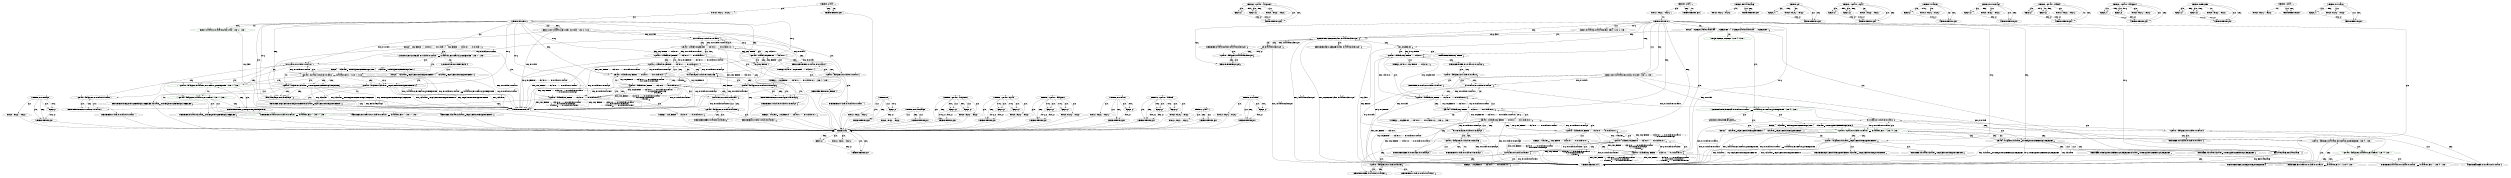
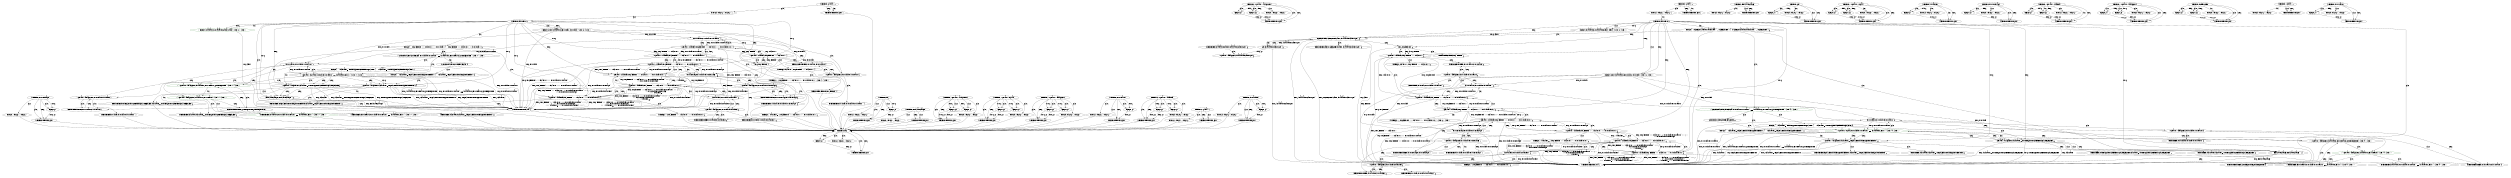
node "<(LOCAL,DCHECK : DCHECK)<SUB>4</SUB>>": removed
edge "(<operator>.fieldAccess,invalidation_client_.get)" -> "(get,invalidation_client_.get())": removed, label "CFG:"
node "(FIELD_IDENTIFIER,get,get)": removed
